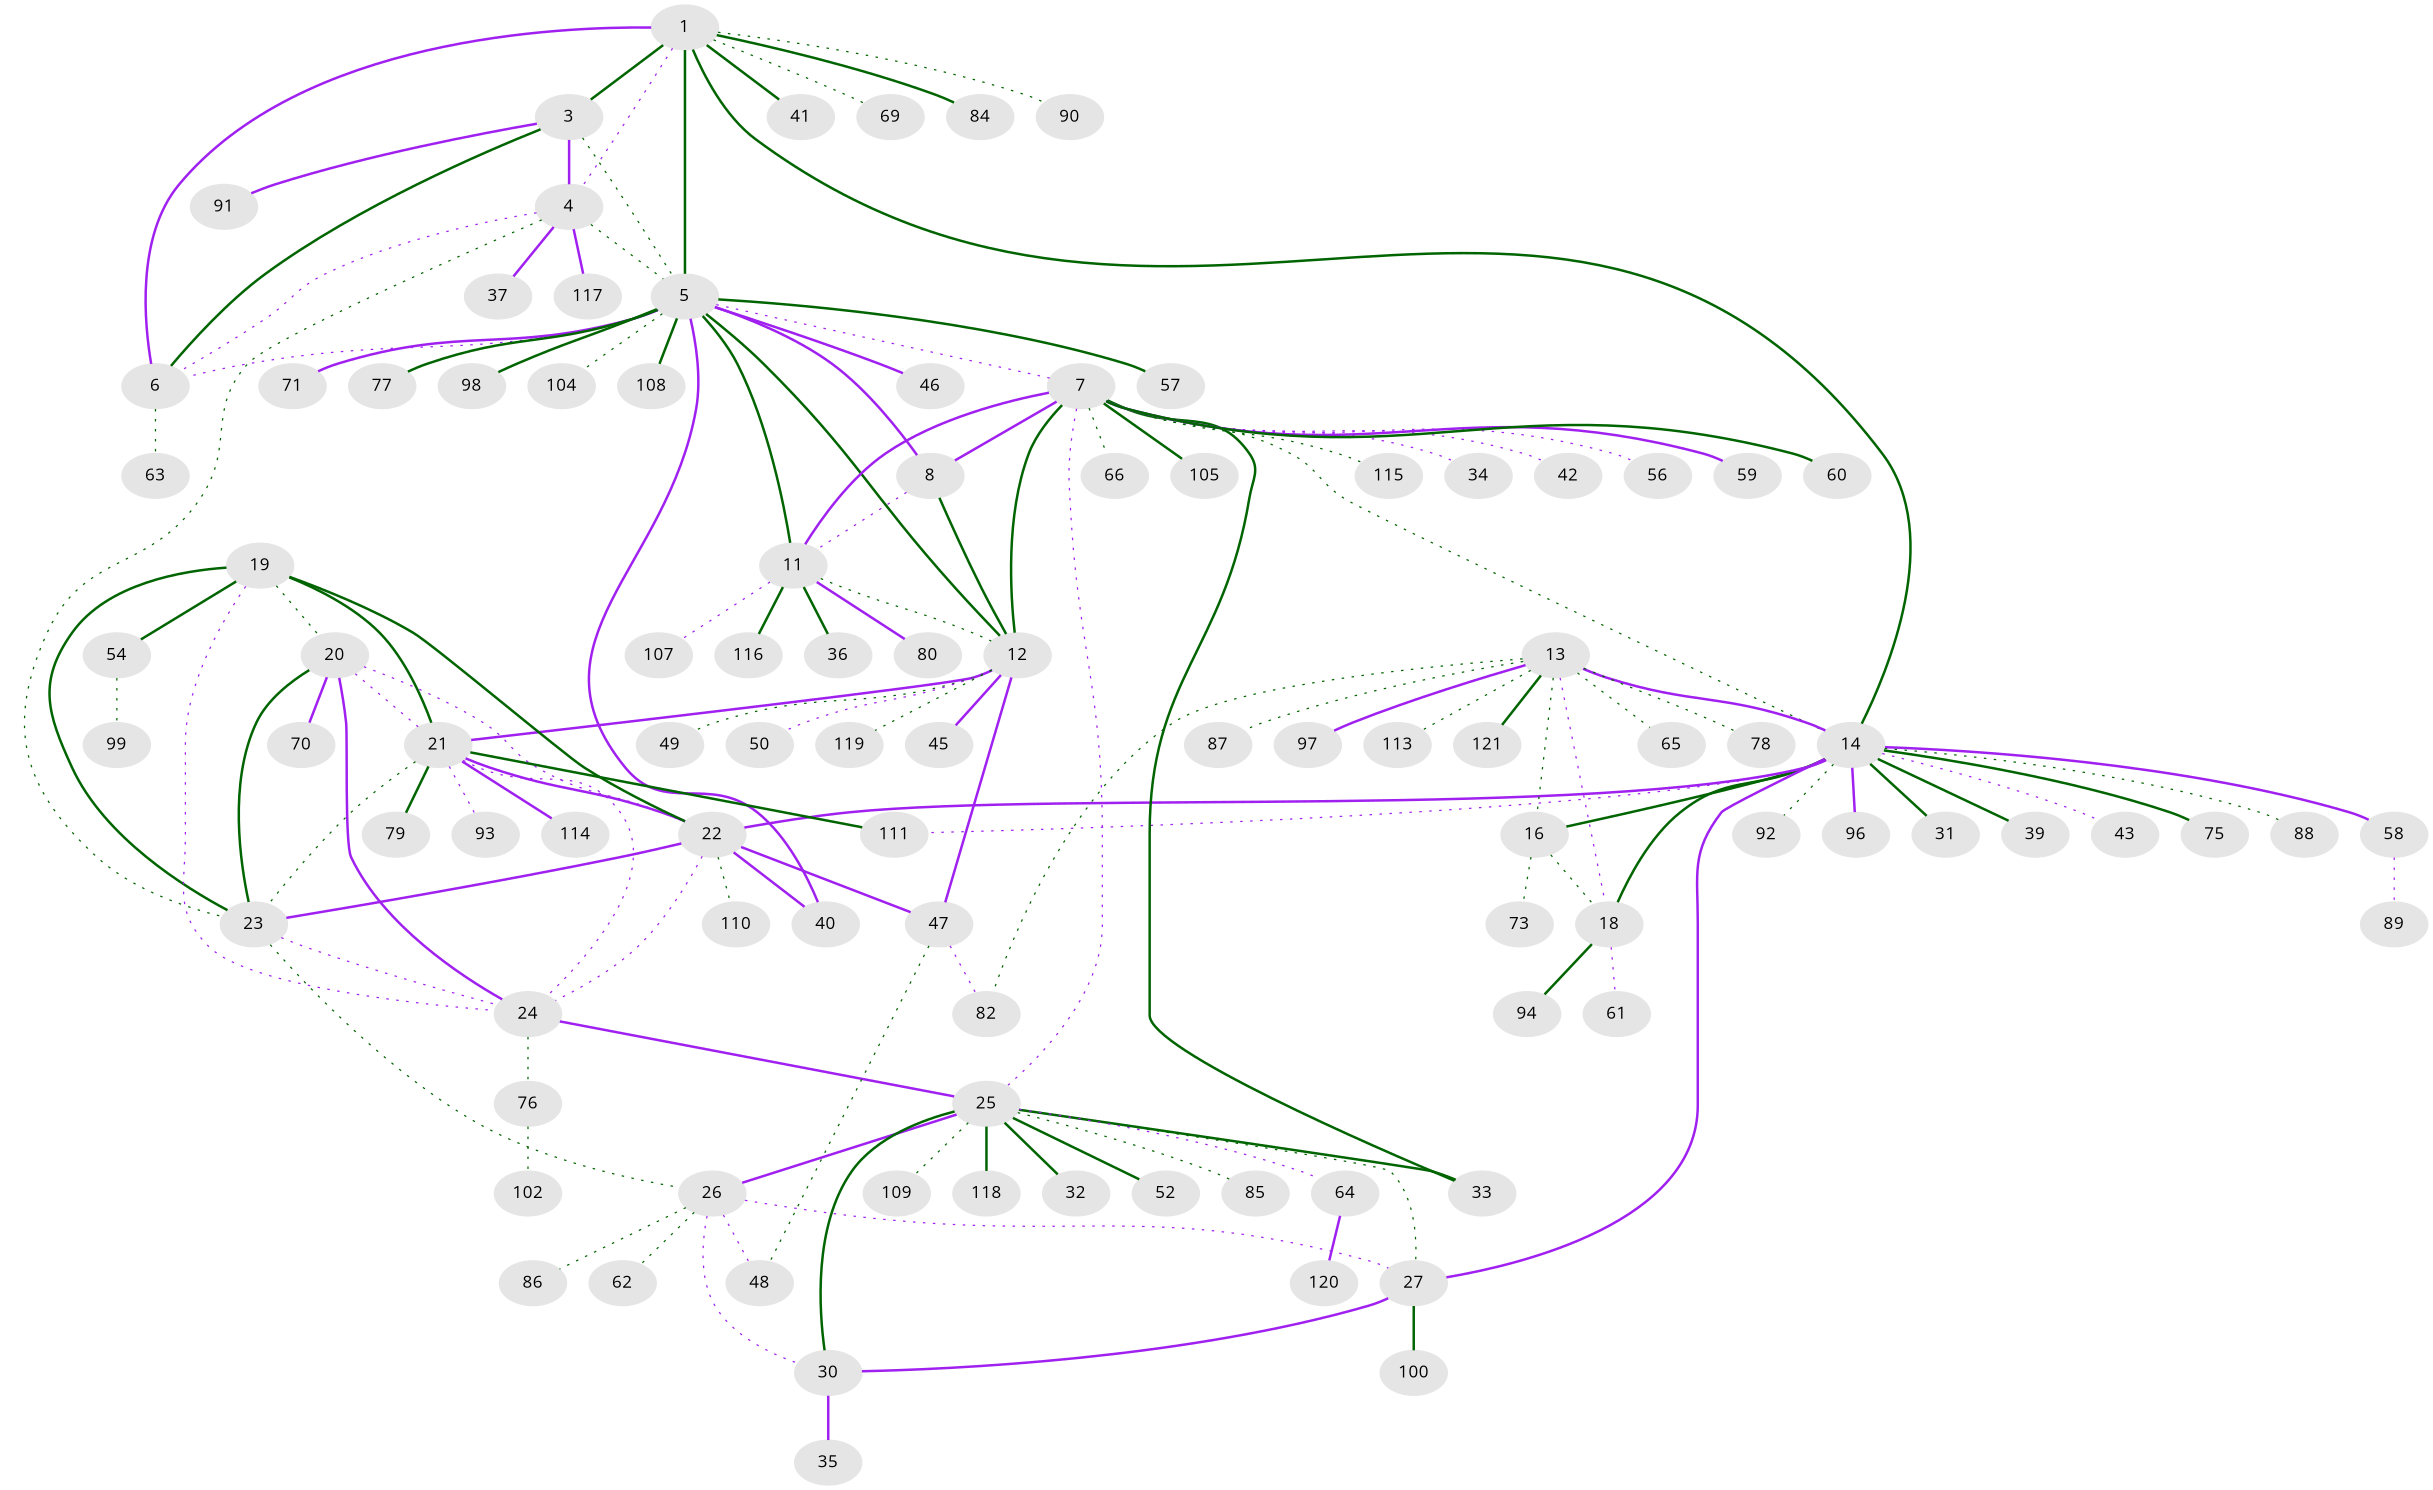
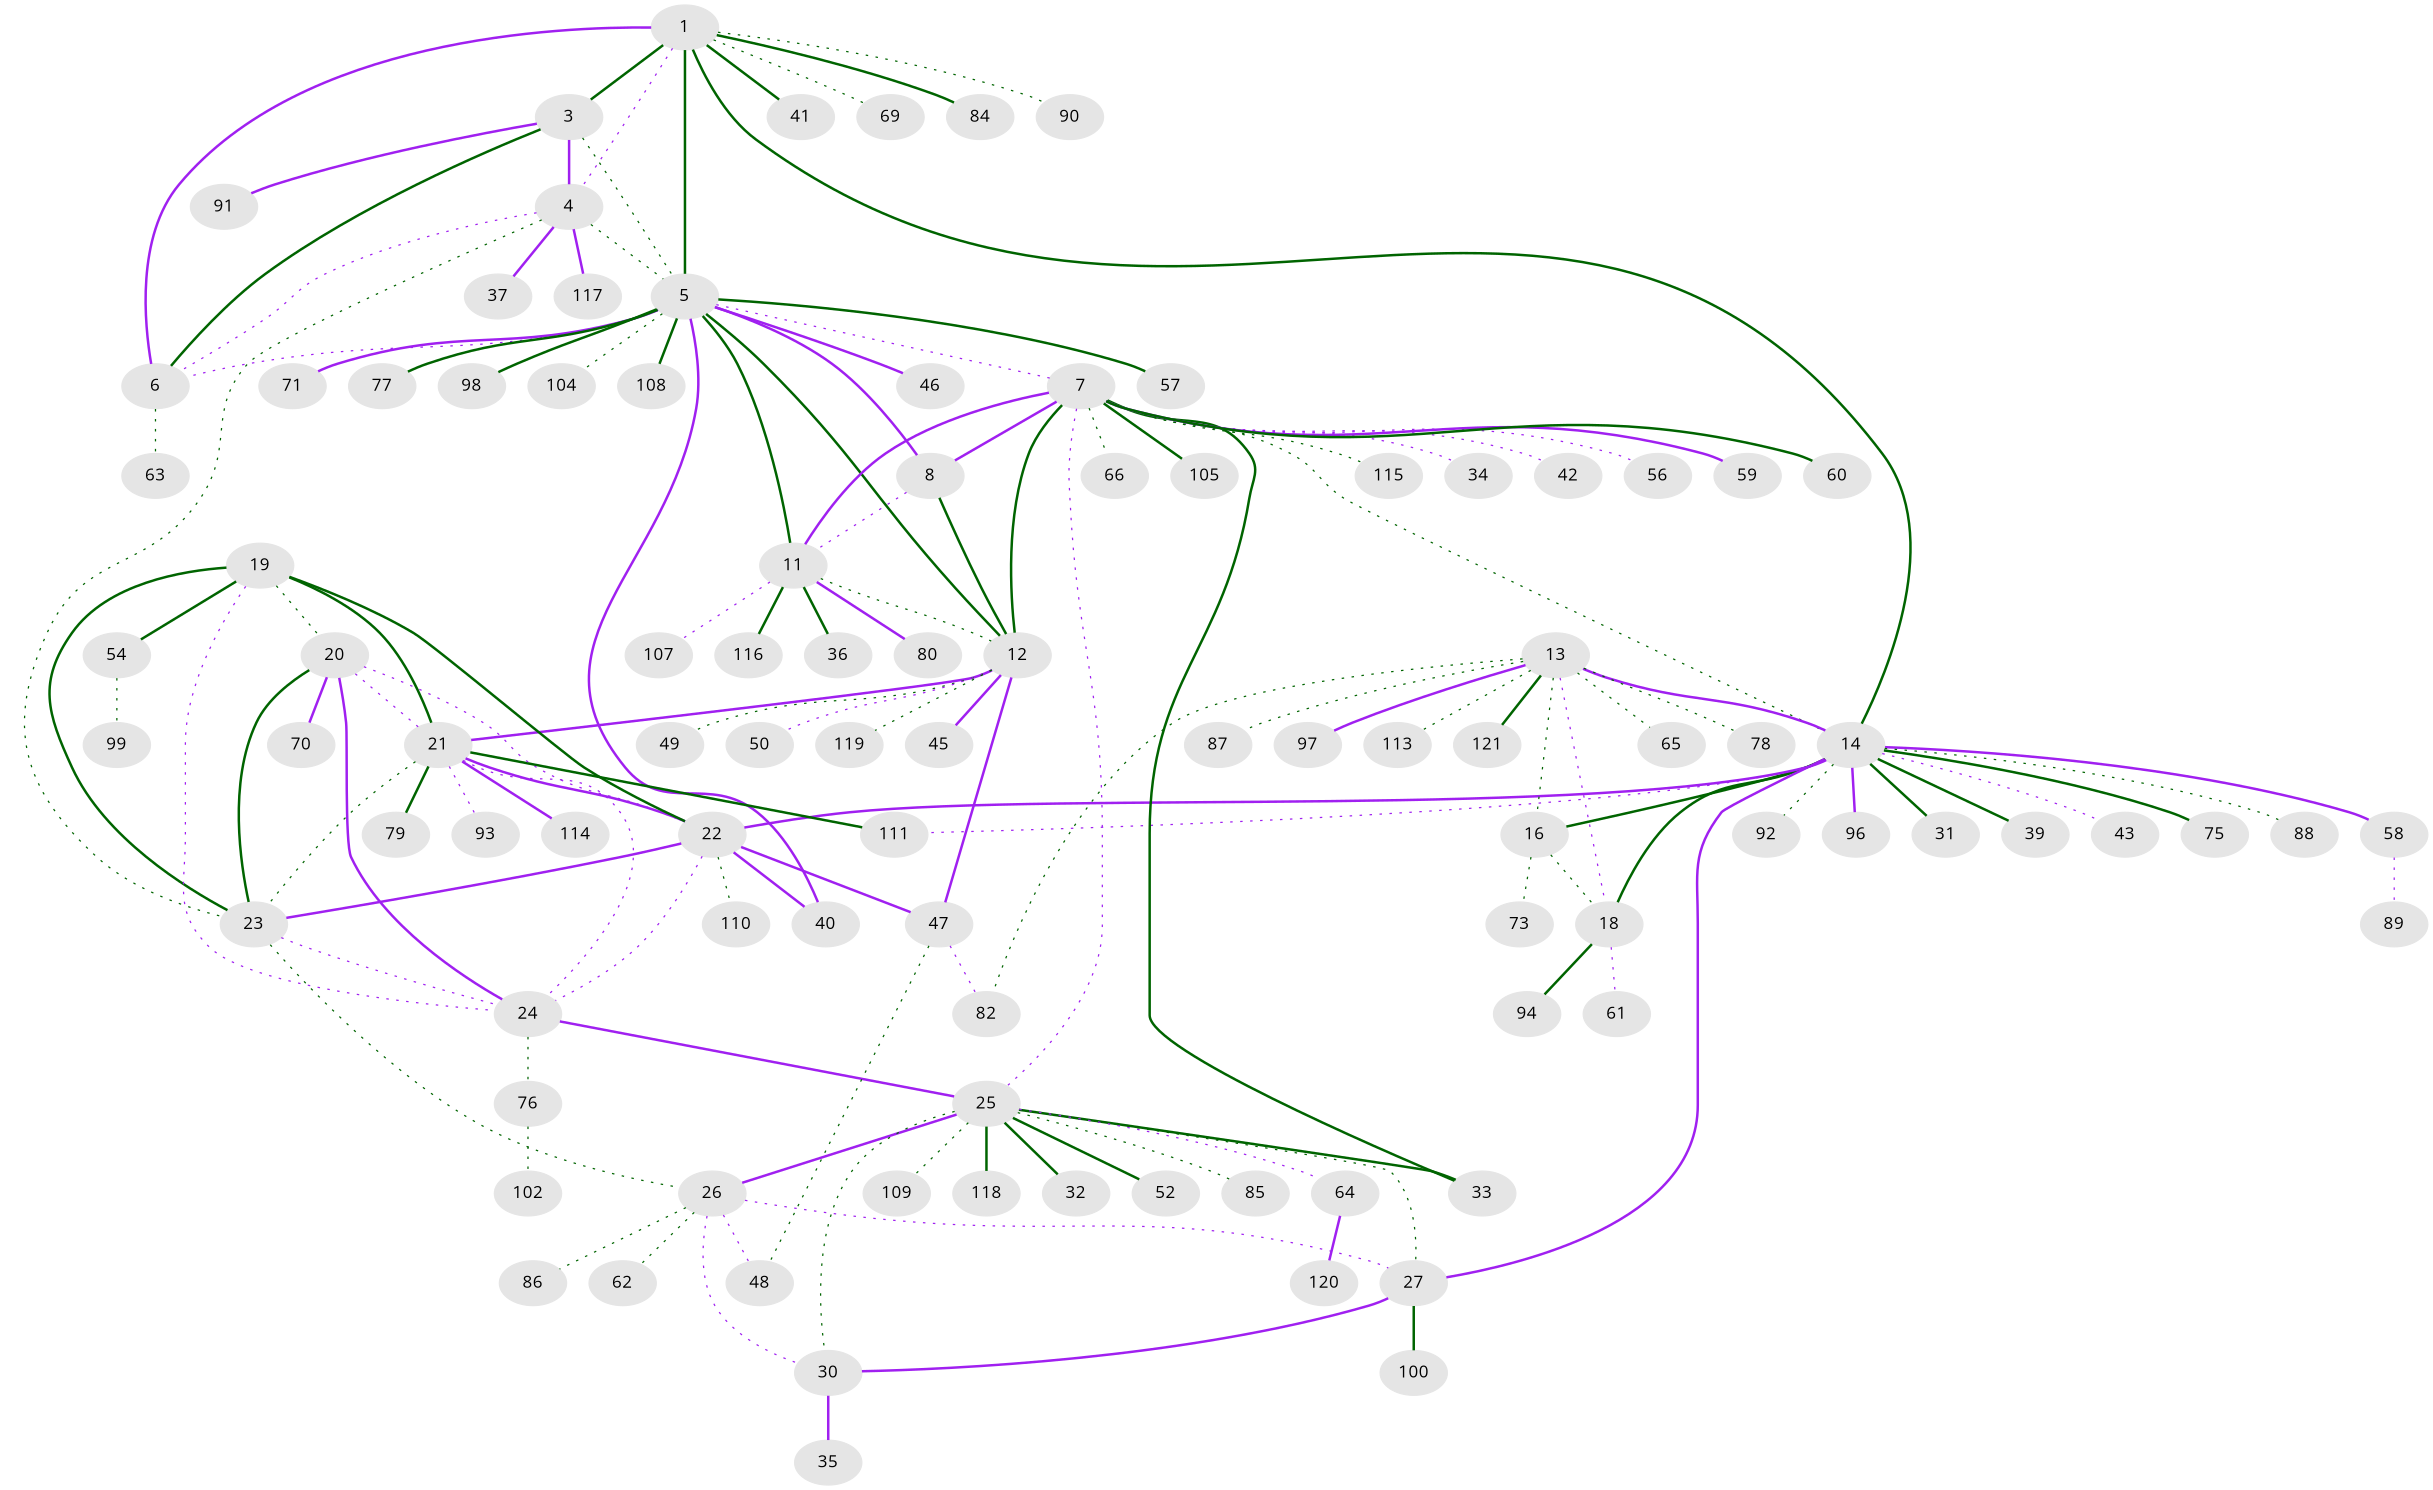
edge "25" -- "30": style bold -> dotted
